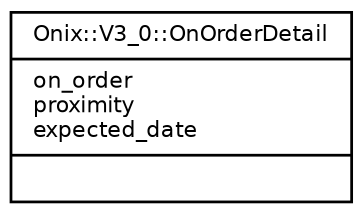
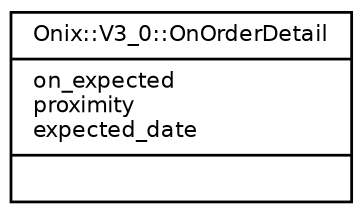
node "Onix::V3_0::OnOrderDetail": text "on_order" -> "on_expected"
